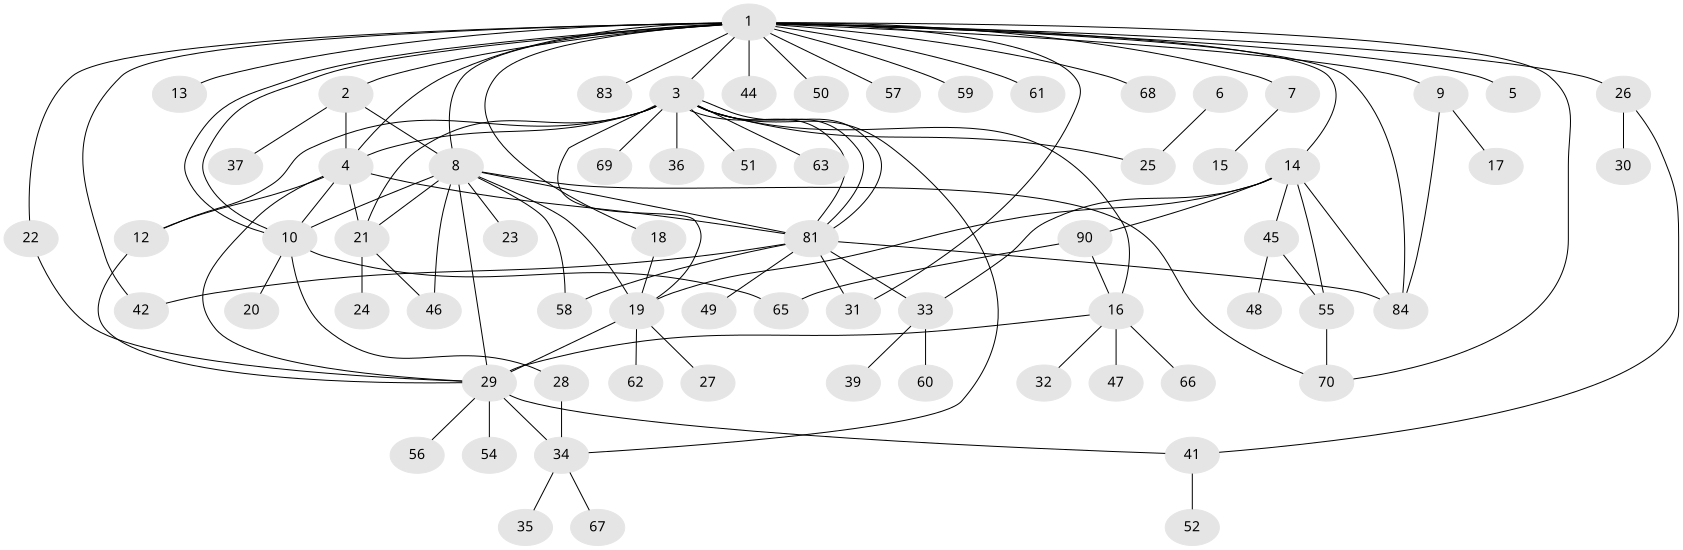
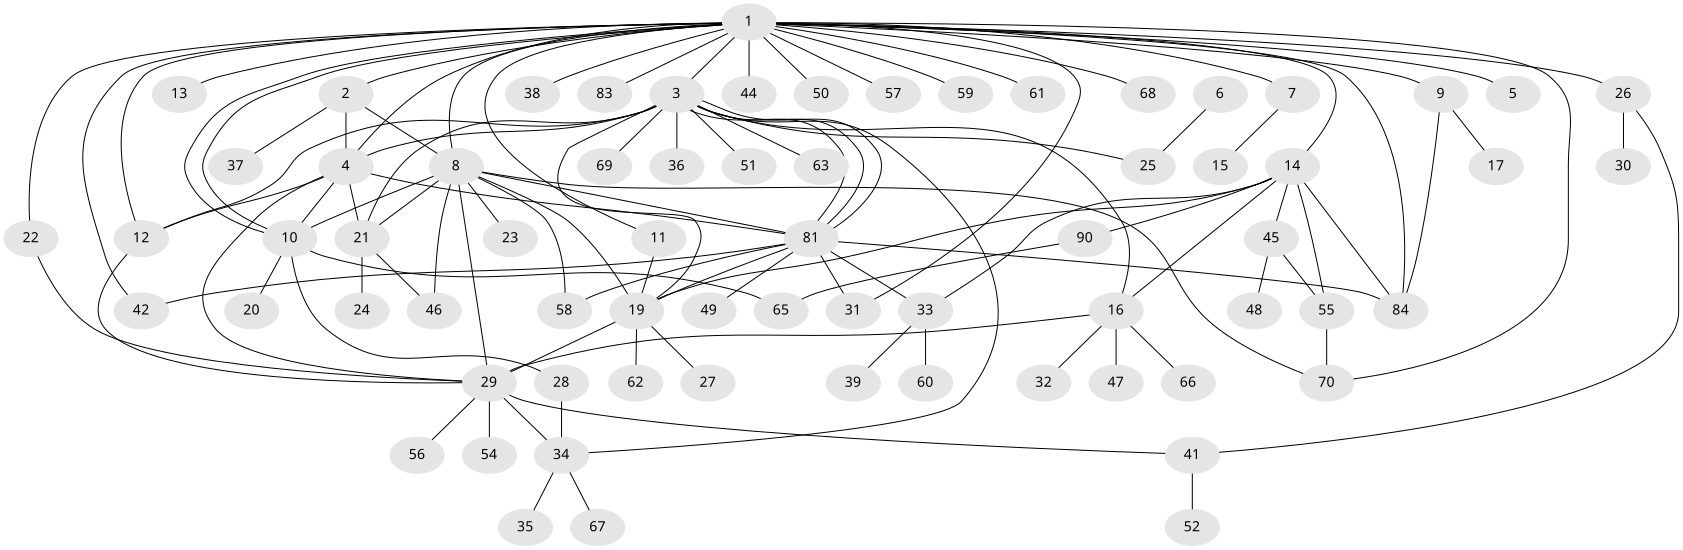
edge "1" -- "12": added
node "38": added
node "18": label "18" -> "11"
edge "81" -- "19": added
edge "90" -- "16": now "14" -- "16"
